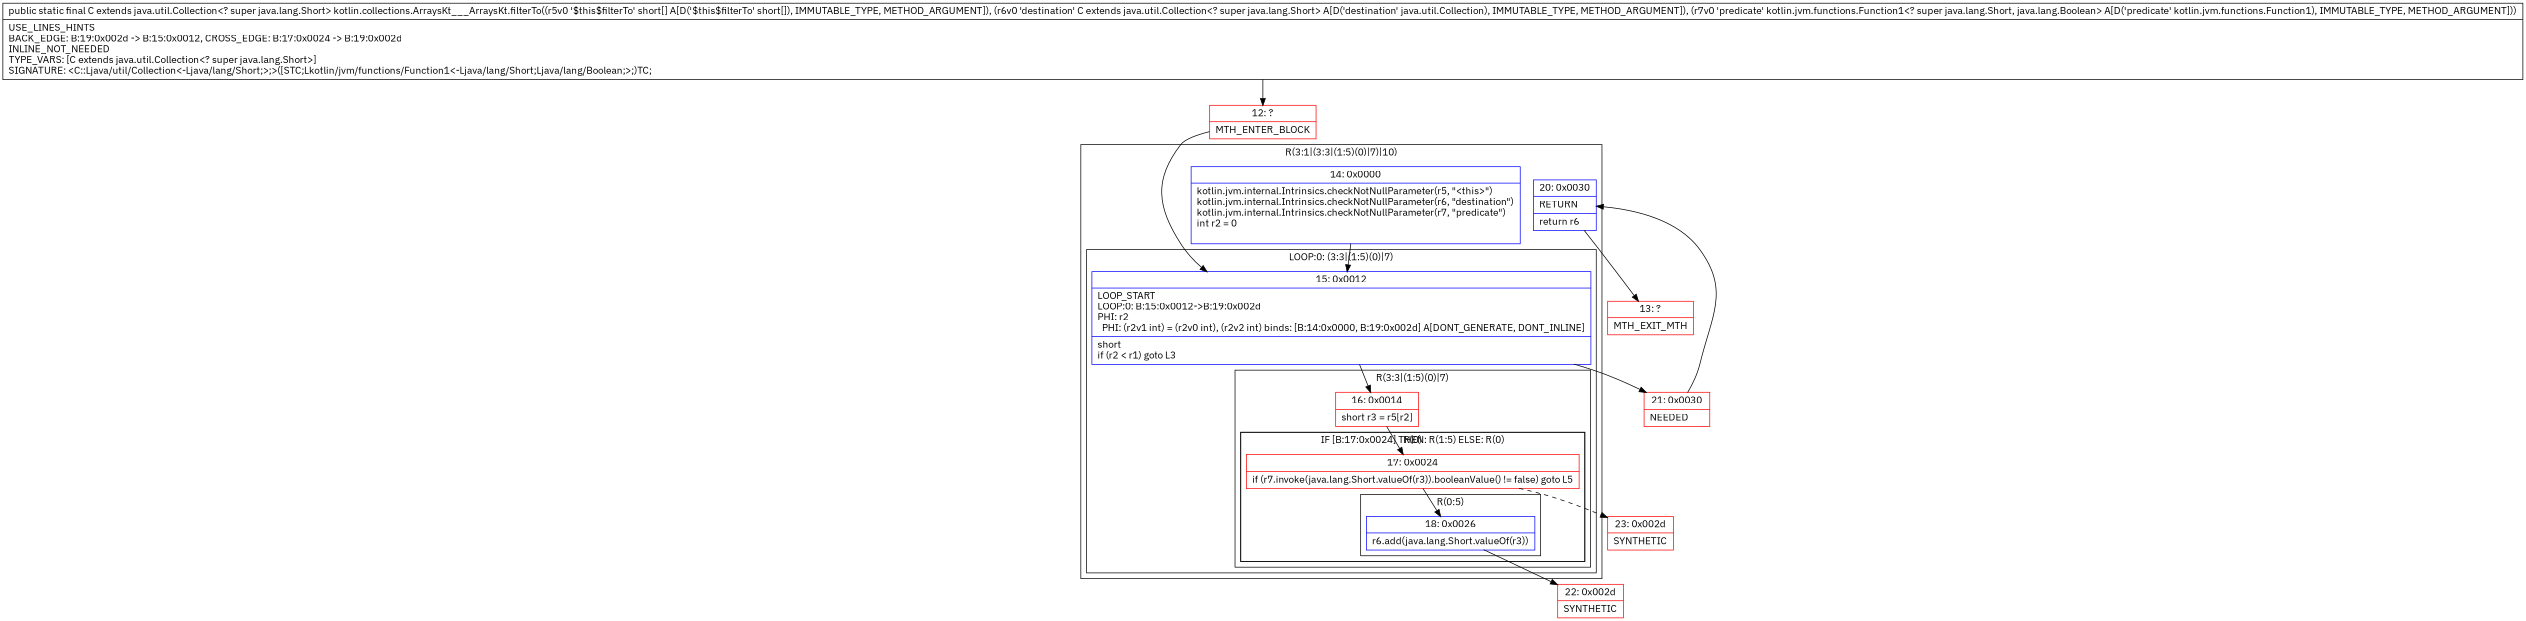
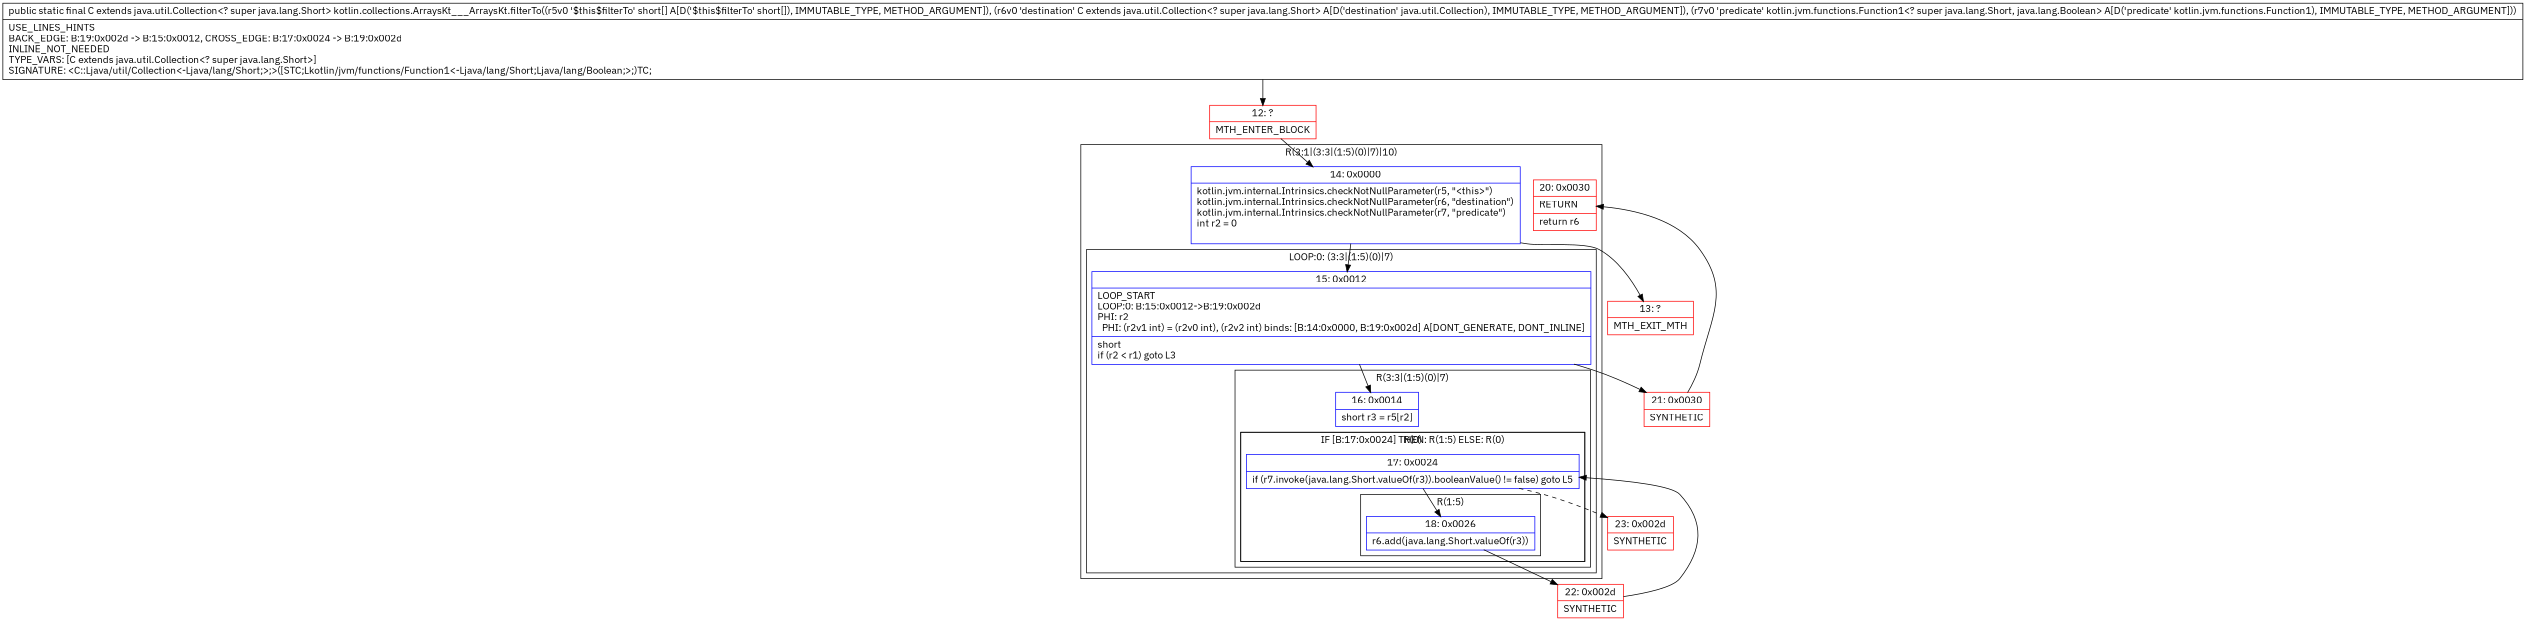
edge "12: ?" -> "15: 0x0012": now "12: ?" -> "14: 0x0000"
node "20: 0x0030": color blue -> red
edge "20: 0x0030" -> "13: ?": now "14: 0x0000" -> "13: ?"
node "16: 0x0014": color red -> blue
node "21: 0x0030": text "NEEDED" -> "SYNTHETIC"
edge "16: 0x0014" -> "17: 0x0024": now "22: 0x002d" -> "17: 0x0024"
node "17: 0x0024": color red -> blue
cluster "R(0:5)": label "R(0:5)" -> "R(1:5)"
